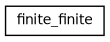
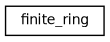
node "finite_finite": label "finite_finite" -> "finite_ring"
